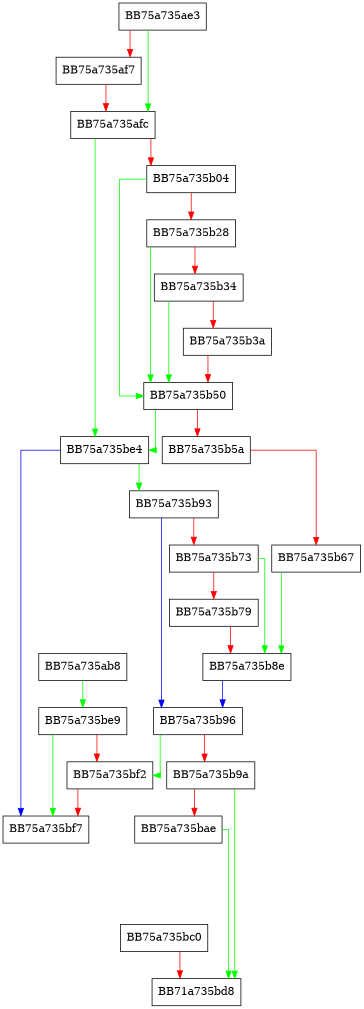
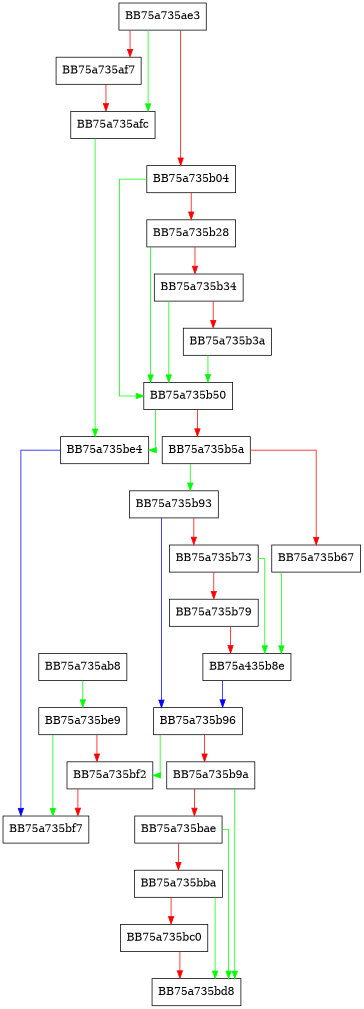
edge "BB75a735afc" -> "BB75a735b04": now "BB75a735ae3" -> "BB75a735b04"
edge "BB75a735b3a" -> "BB75a735b50": color red -> green
edge "BB75a735be4" -> "BB75a735b93": now "BB75a735b5a" -> "BB75a735b93"
node "BB75a735b8e": label "BB75a735b8e" -> "BB75a435b8e"
node "BB75a735bba": added
node "BB71a735bd8": label "BB71a735bd8" -> "BB75a735bd8"
